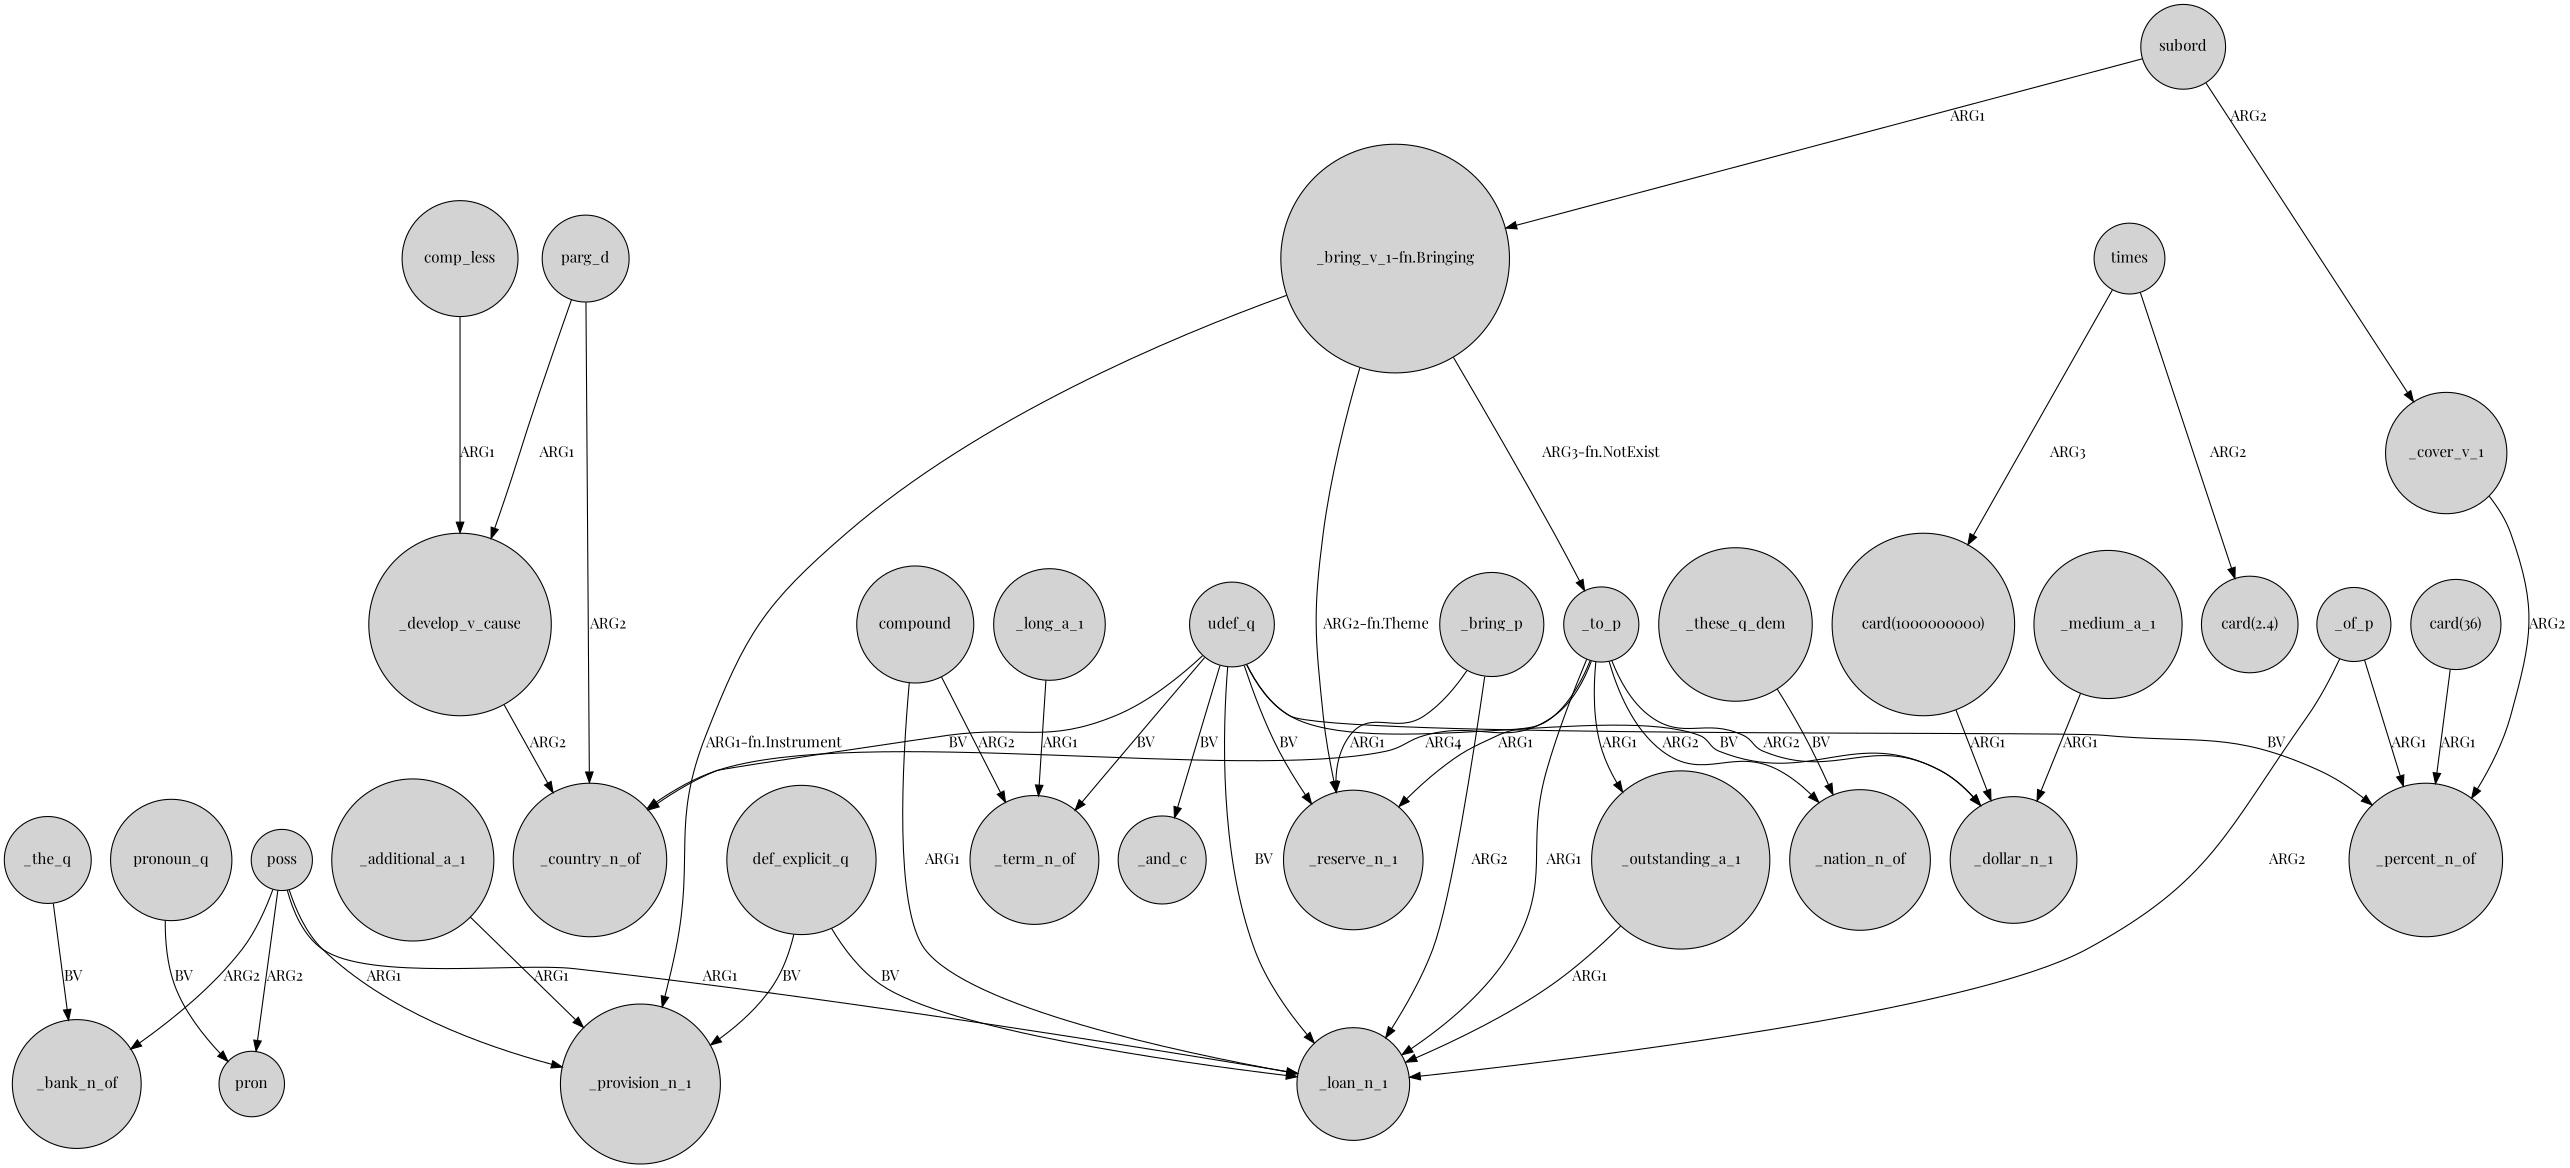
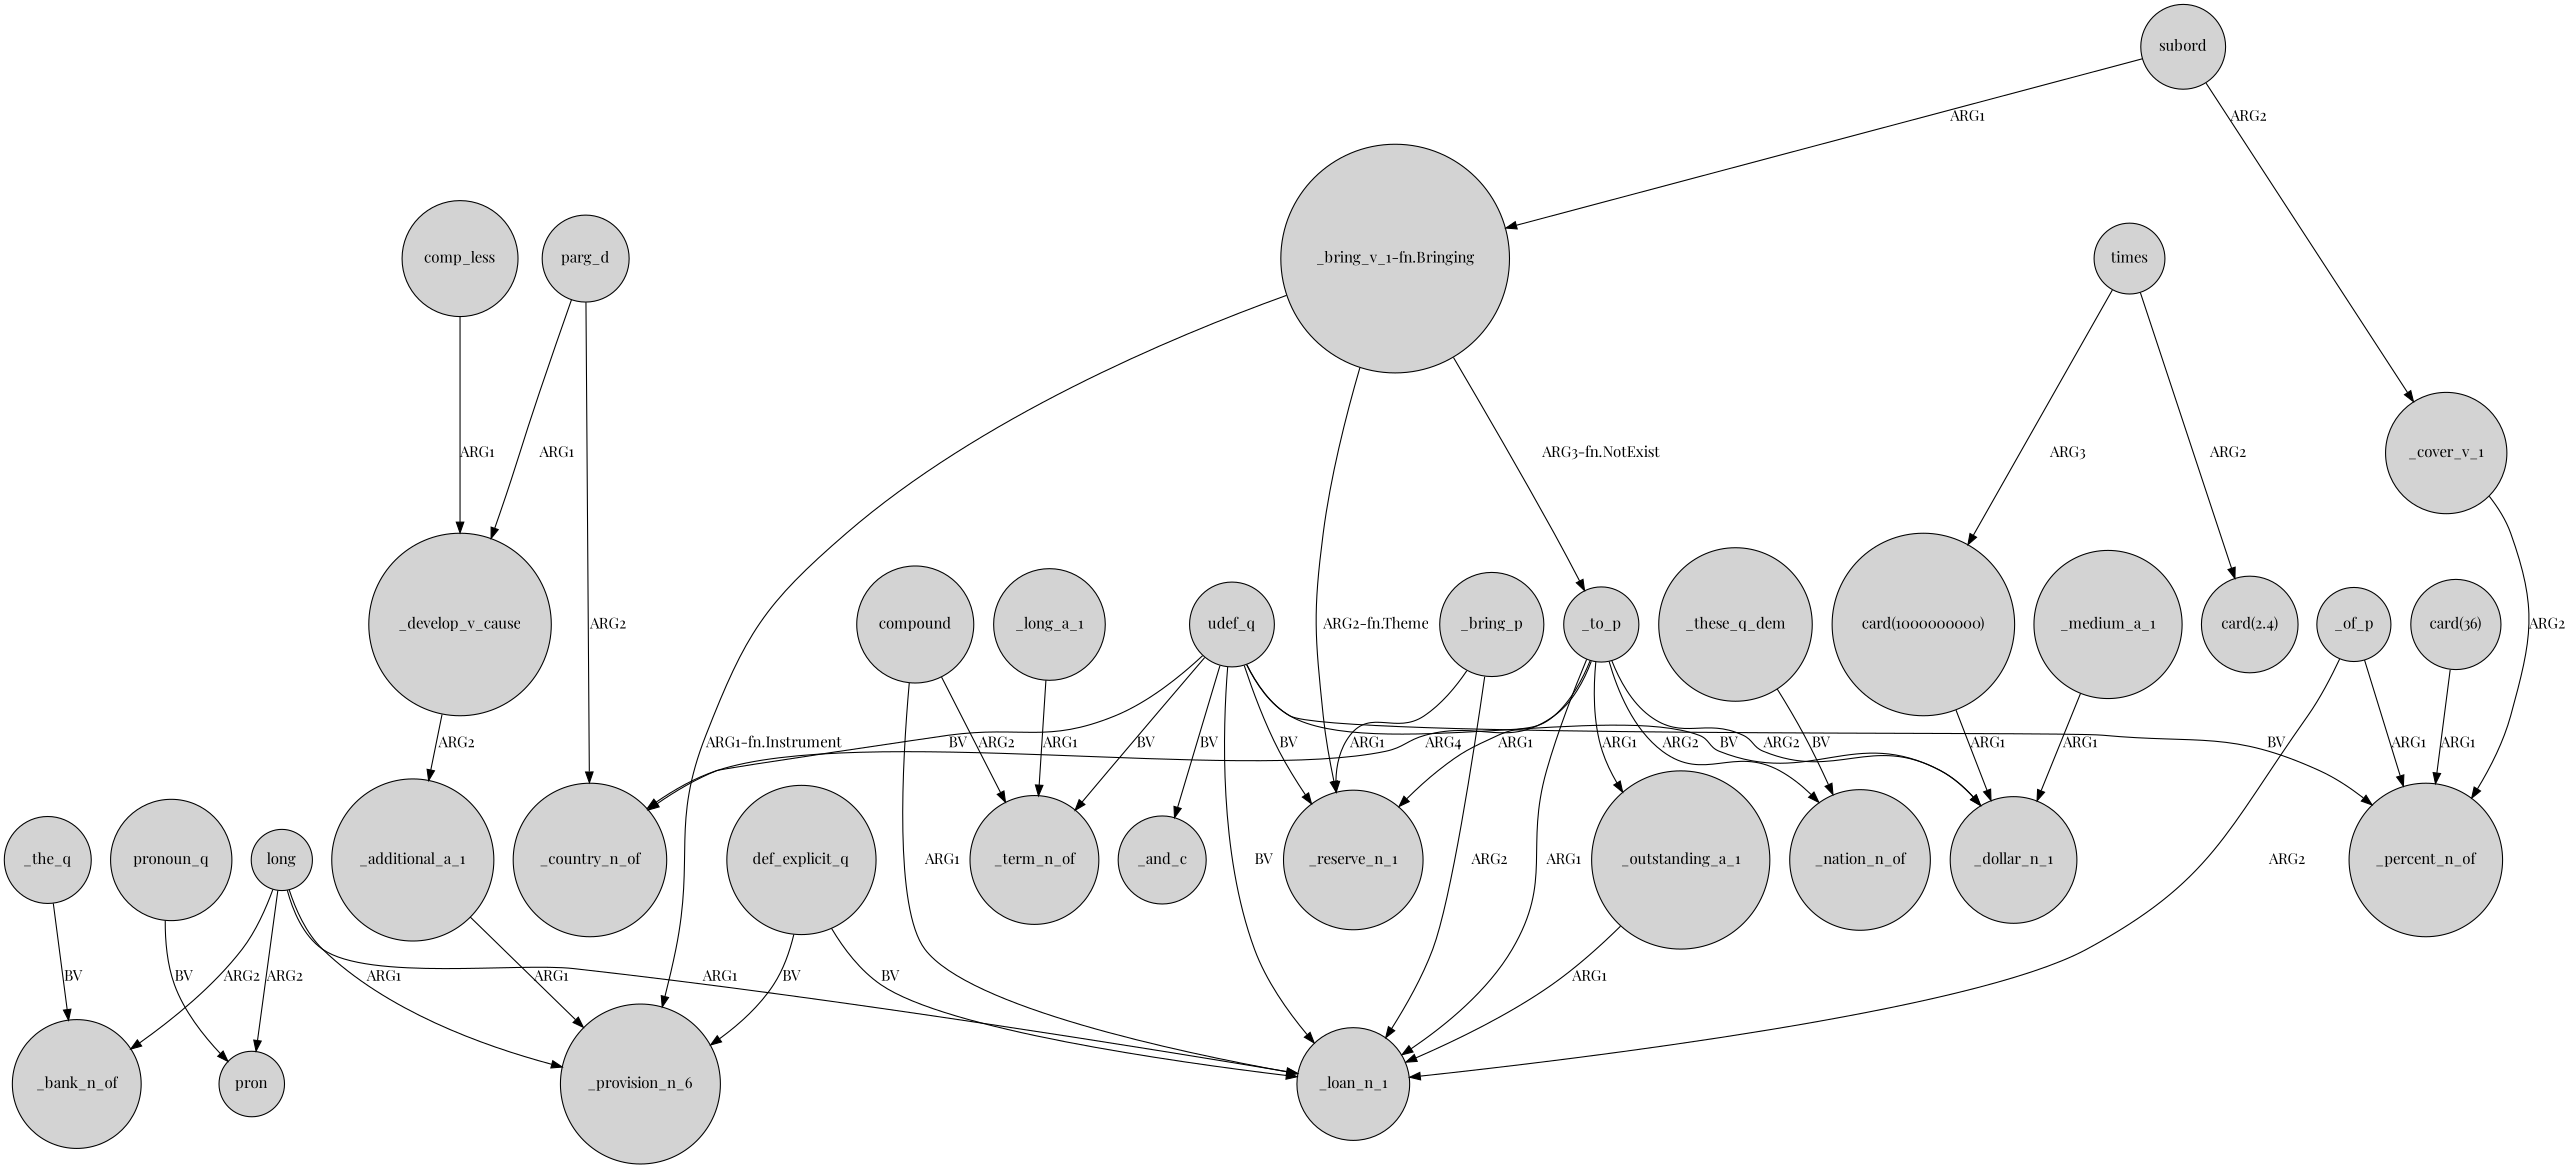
edge "_develop_v_cause" -> "_country_n_of": now "_develop_v_cause" -> "_additional_a_1"
node "poss": label "poss" -> "long"
node "_provision_n_1": label "_provision_n_1" -> "_provision_n_6"
